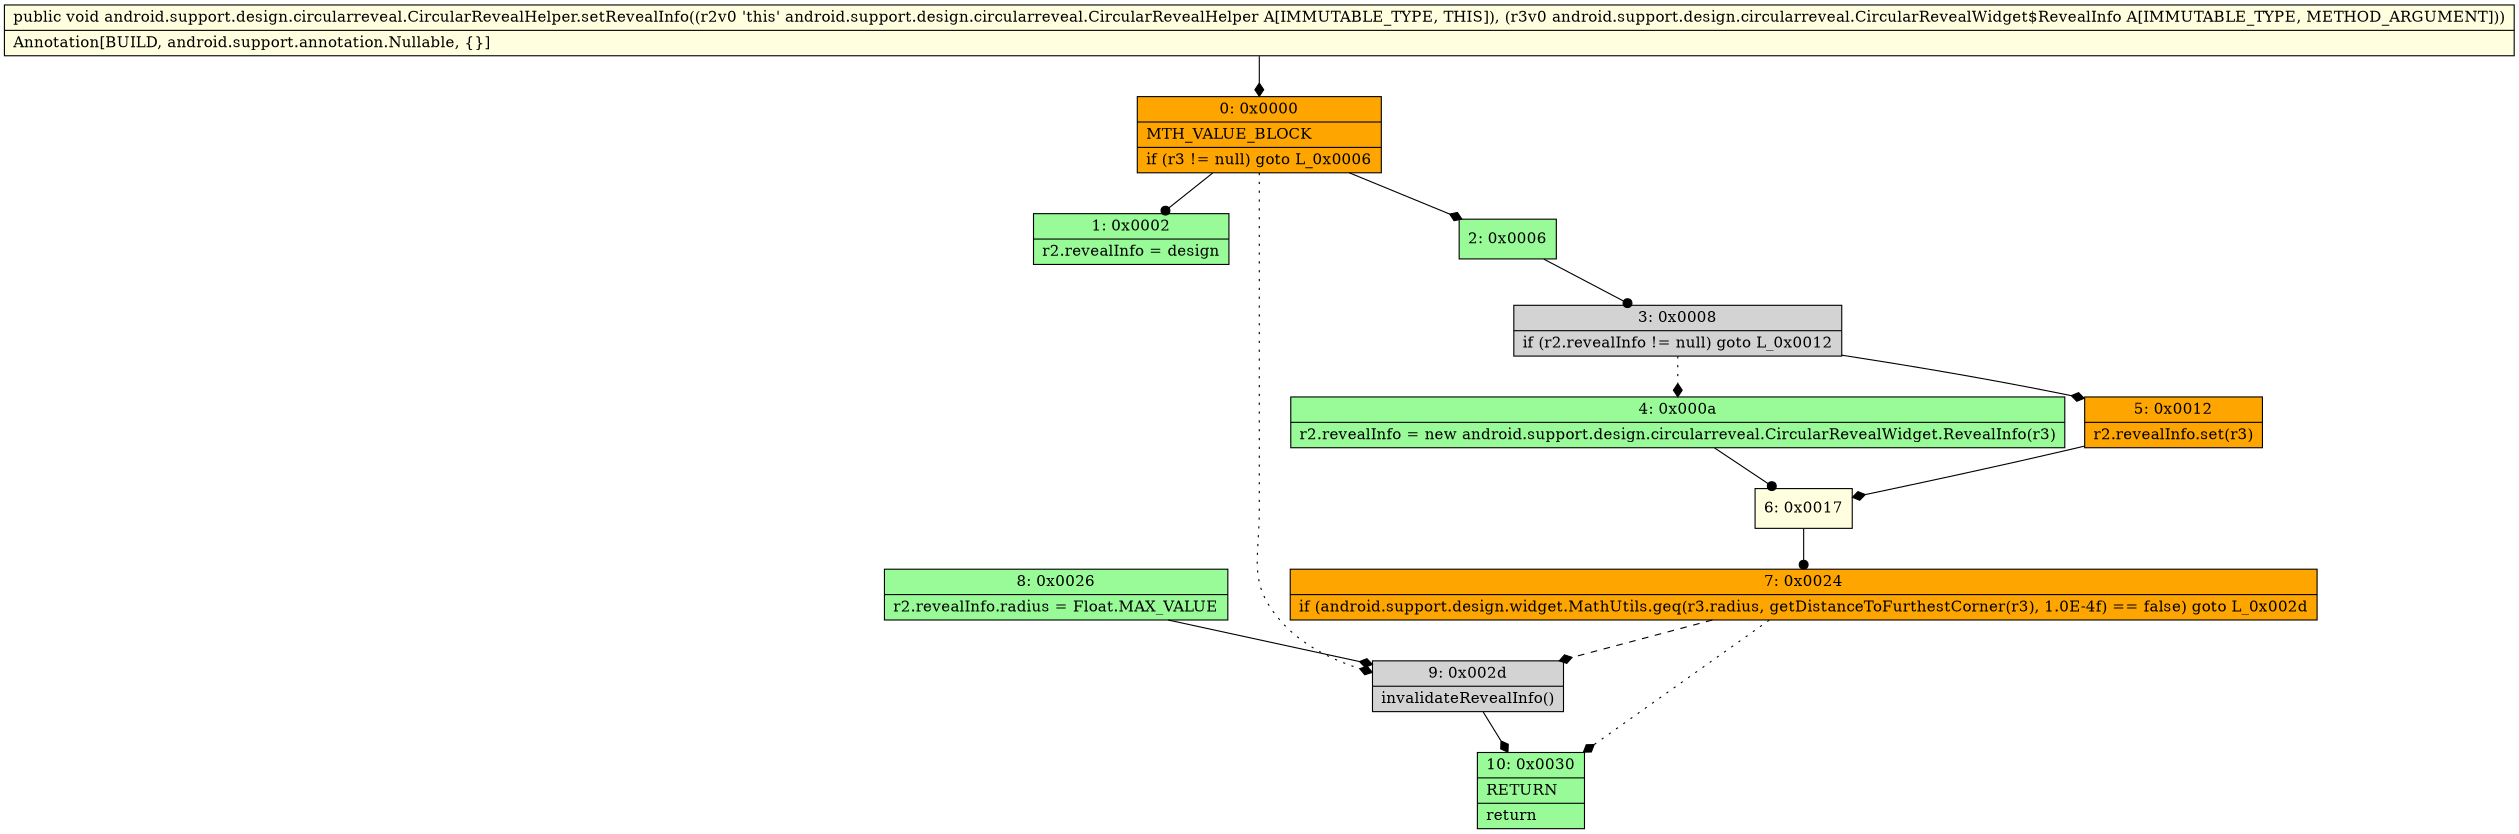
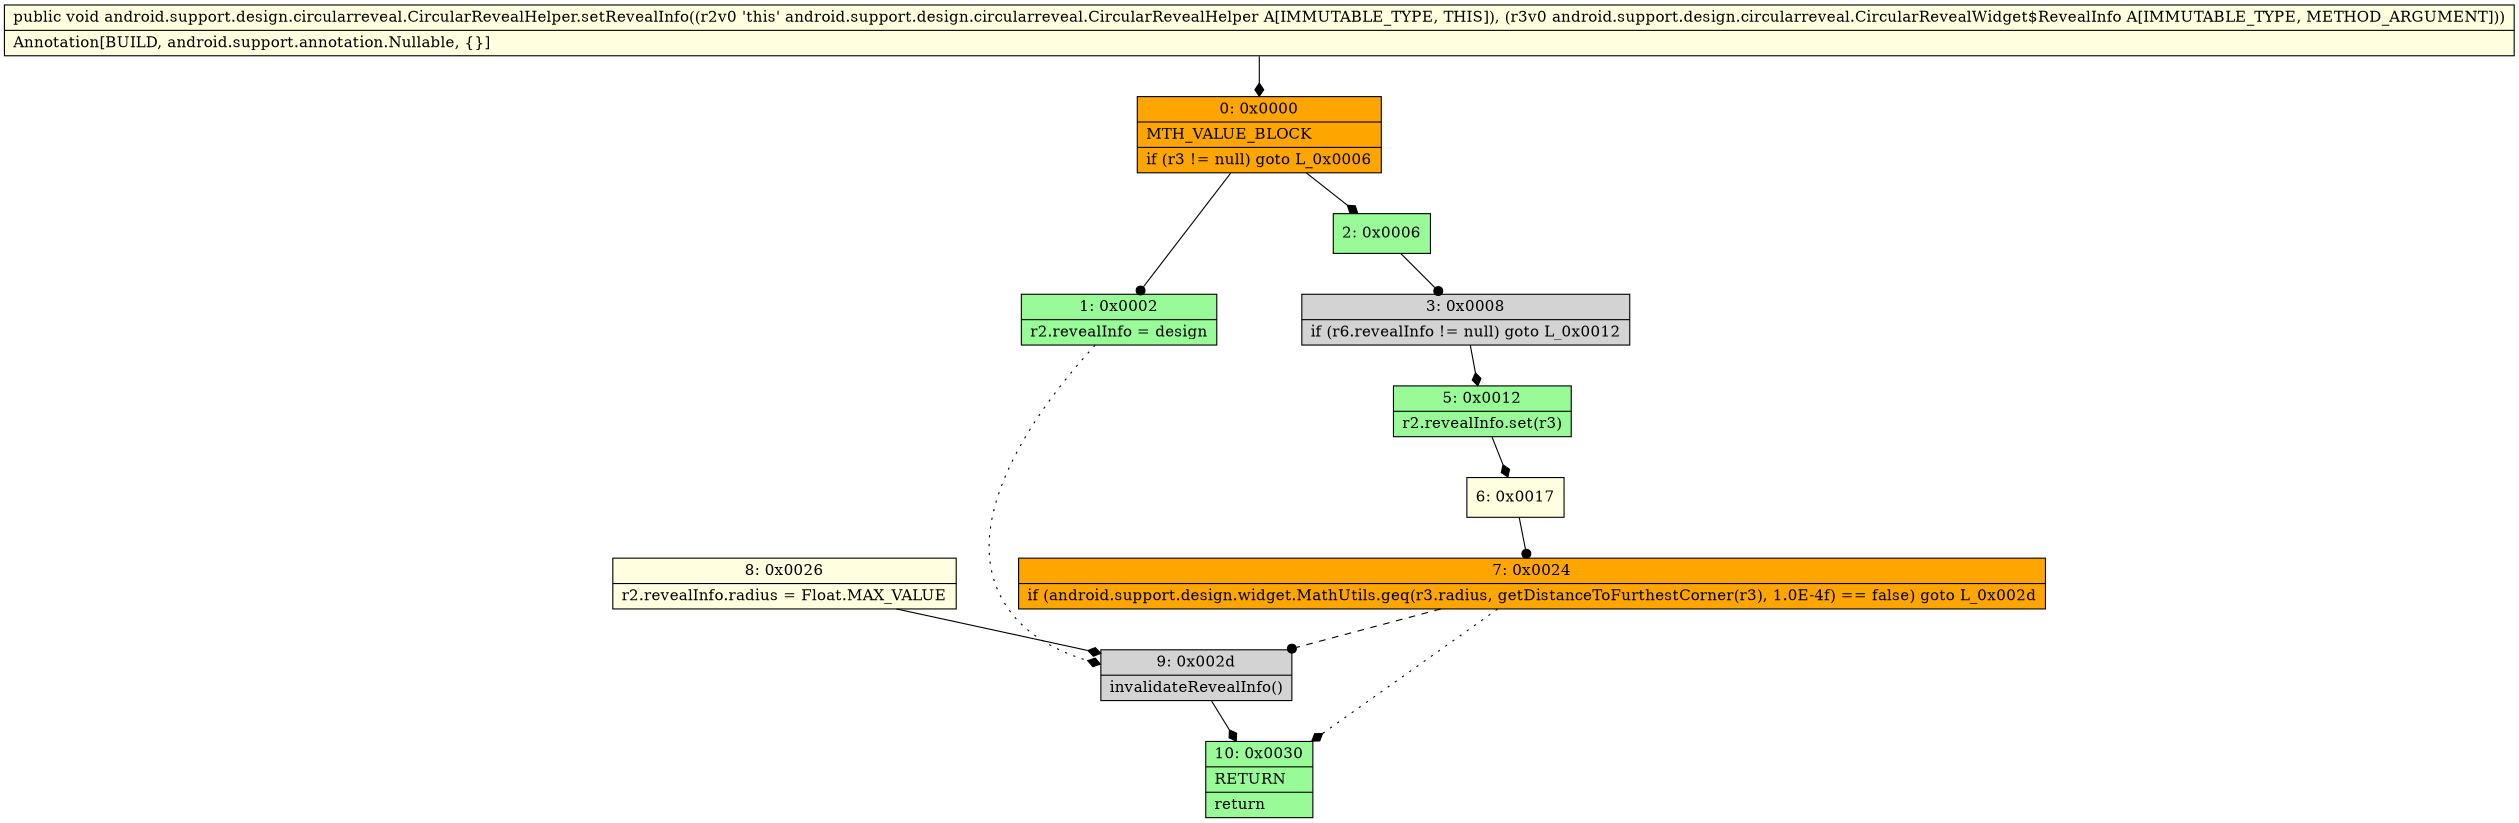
node "3: 0x0008": text "if (r2.revealInfo != null) goto L_0x0012" -> "if (r6.revealInfo != null) goto L_0x0012"
node "4: 0x000a": removed
node "5: 0x0012": fillcolor orange -> palegreen
edge "0: 0x0000" -> "9: 0x002d": now "1: 0x0002" -> "9: 0x002d"
node "8: 0x0026": fillcolor palegreen -> lightyellow
edge "7: 0x0024" -> "9: 0x002d": arrowhead diamond -> dot
